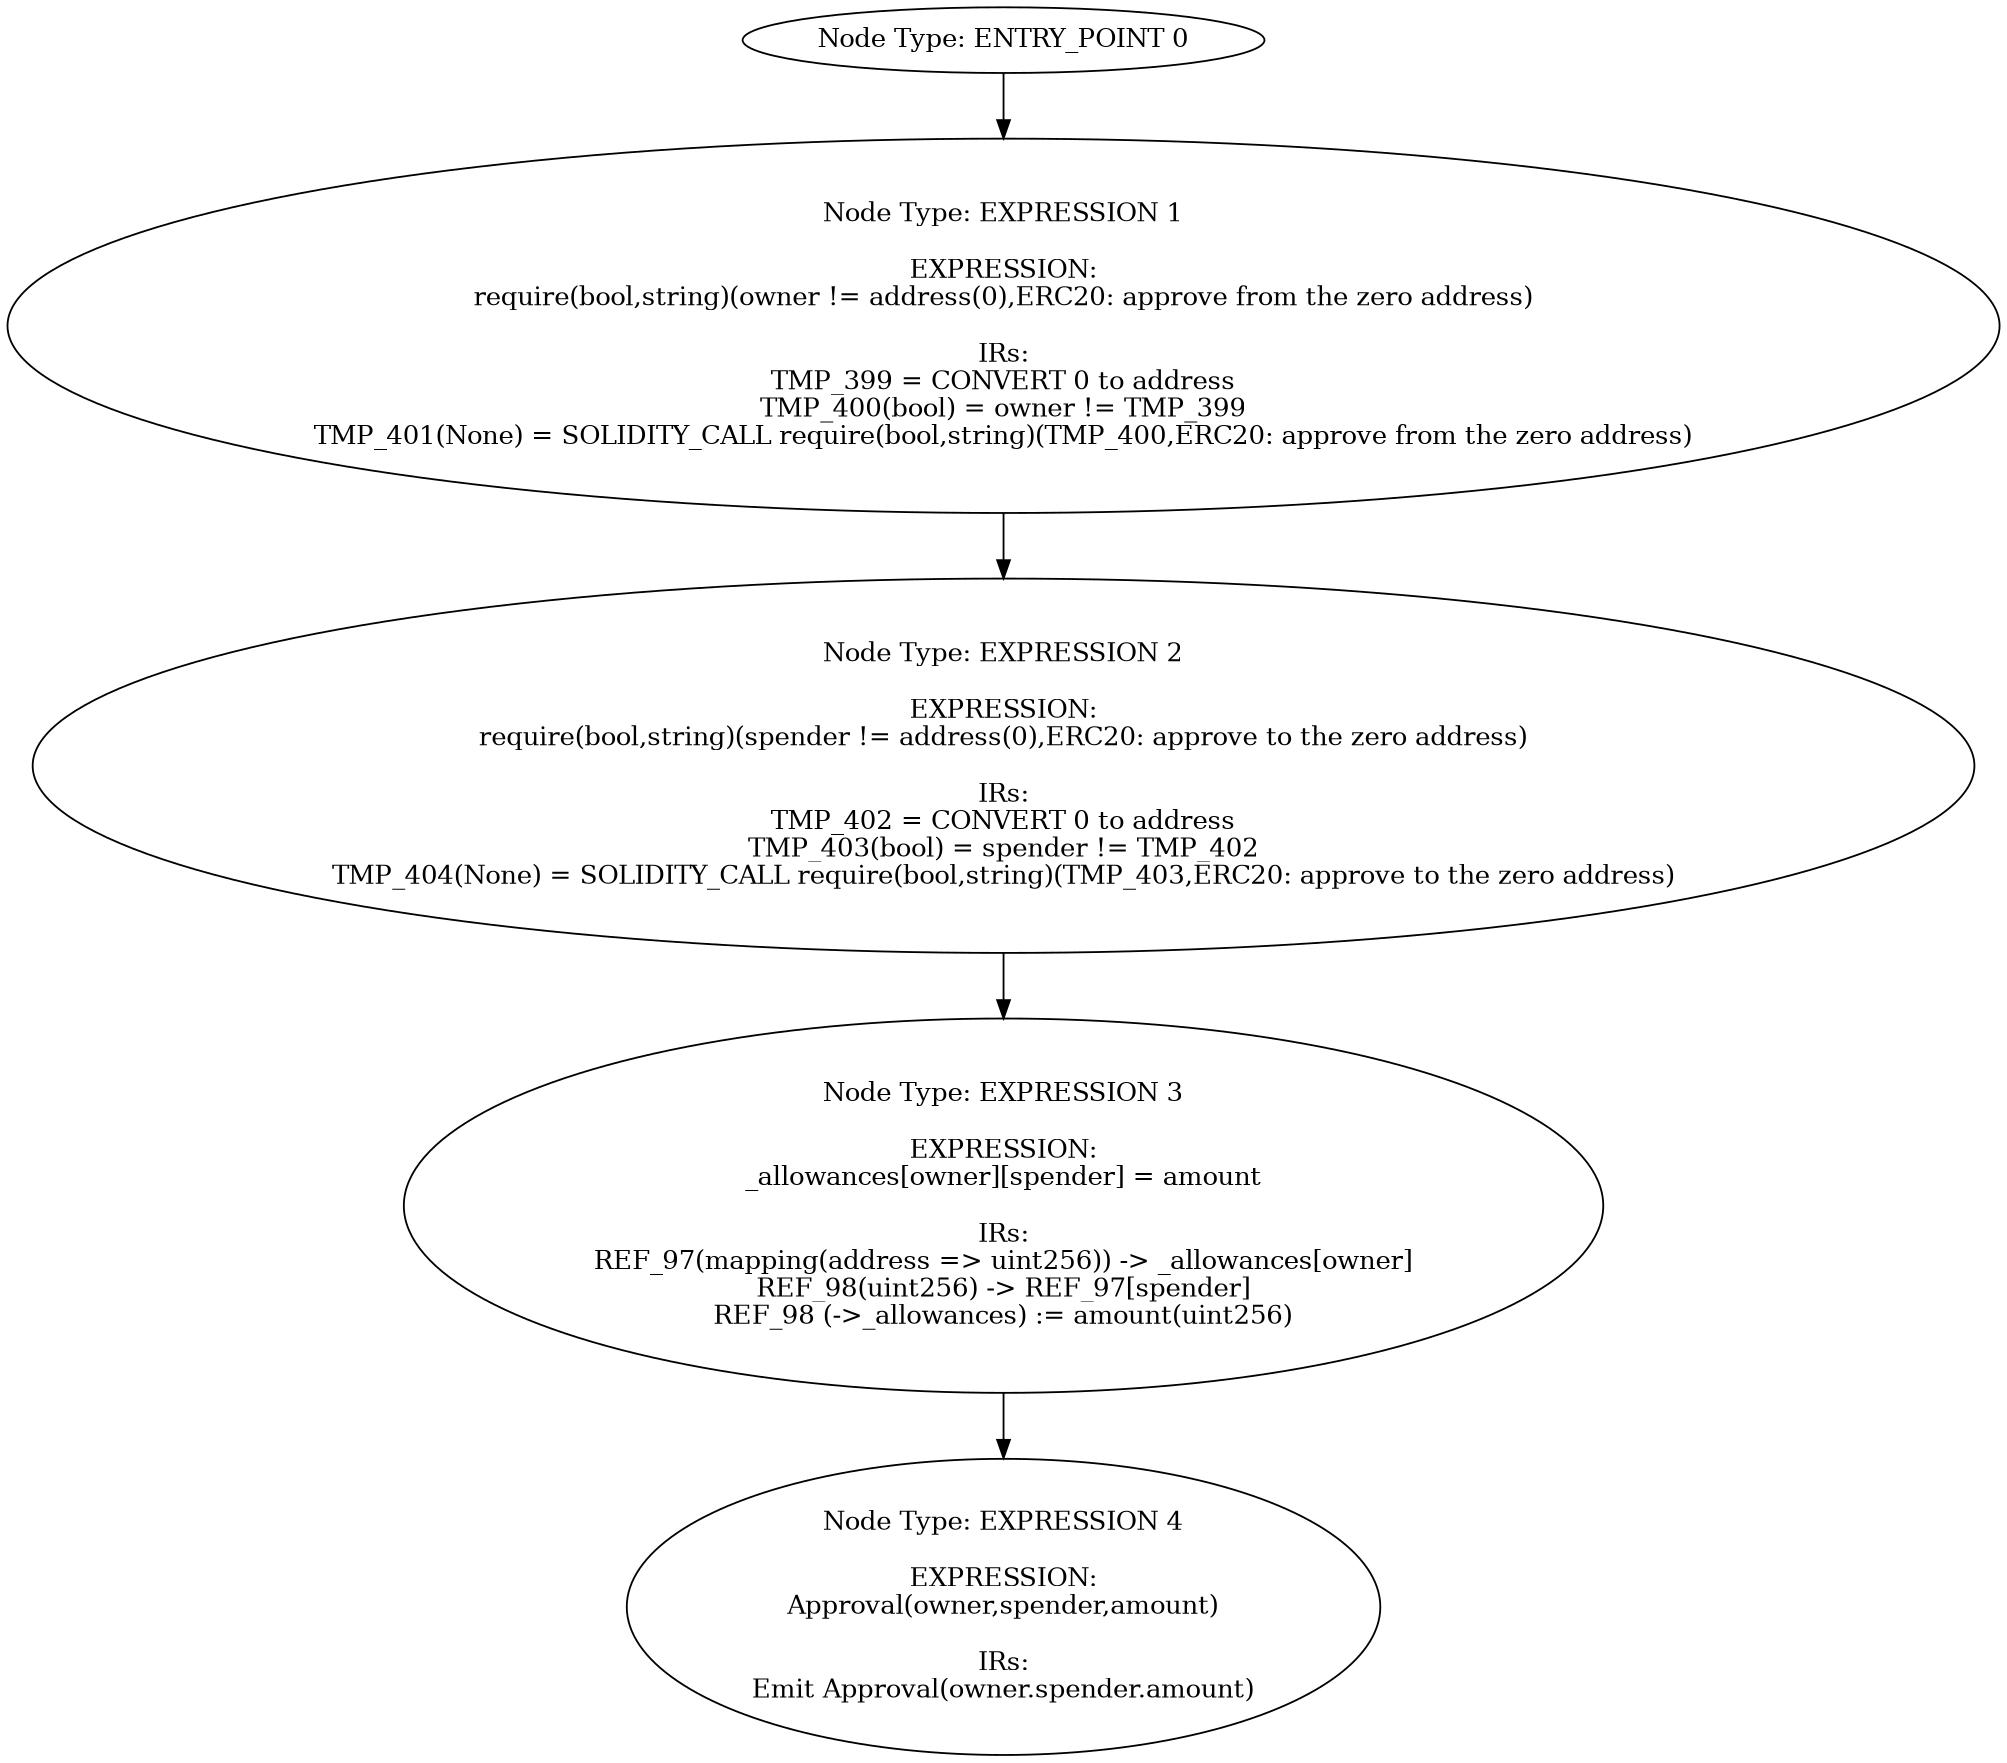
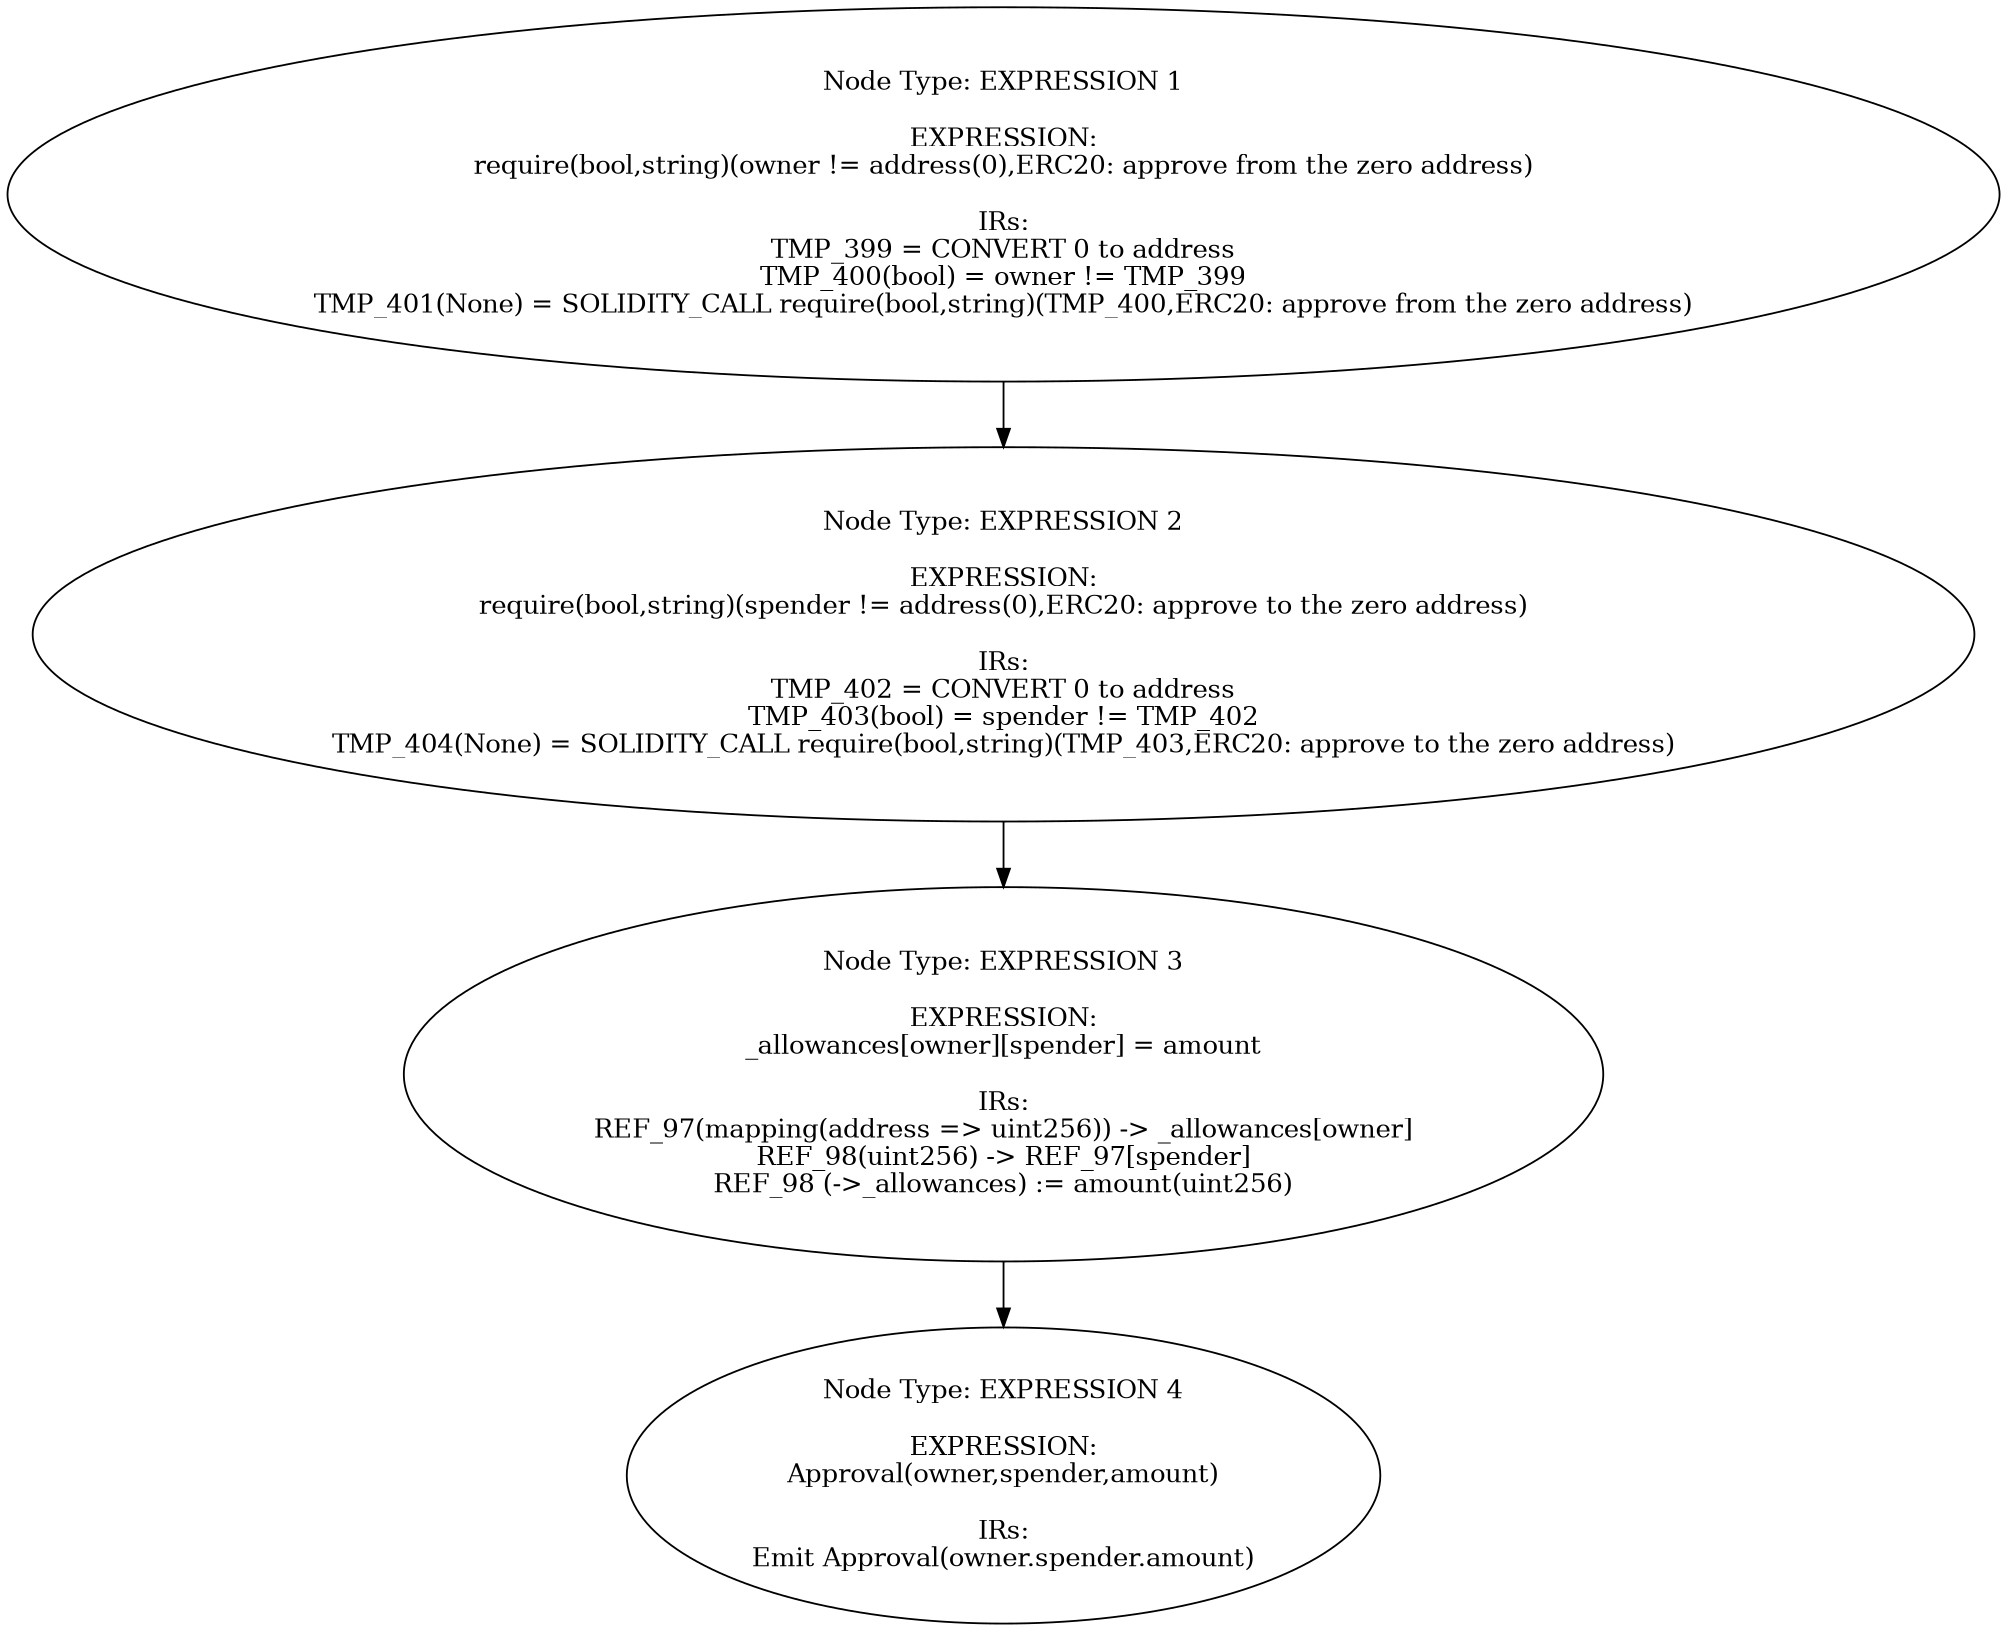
node "Node Type: ENTRY_POINT 0": removed
